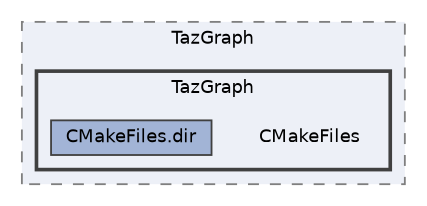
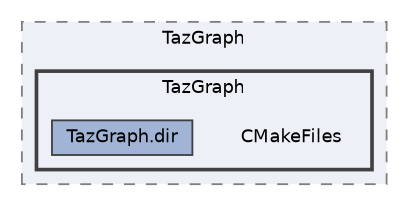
node "CMakeFiles.dir": label "CMakeFiles.dir" -> "TazGraph.dir"
